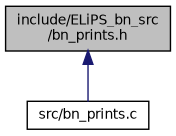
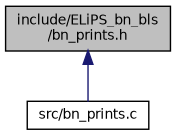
node "include/ELiPS_bn_src /bn_prints.h": label "include/ELiPS_bn_src /bn_prints.h" -> "include/ELiPS_bn_bls /bn_prints.h"
